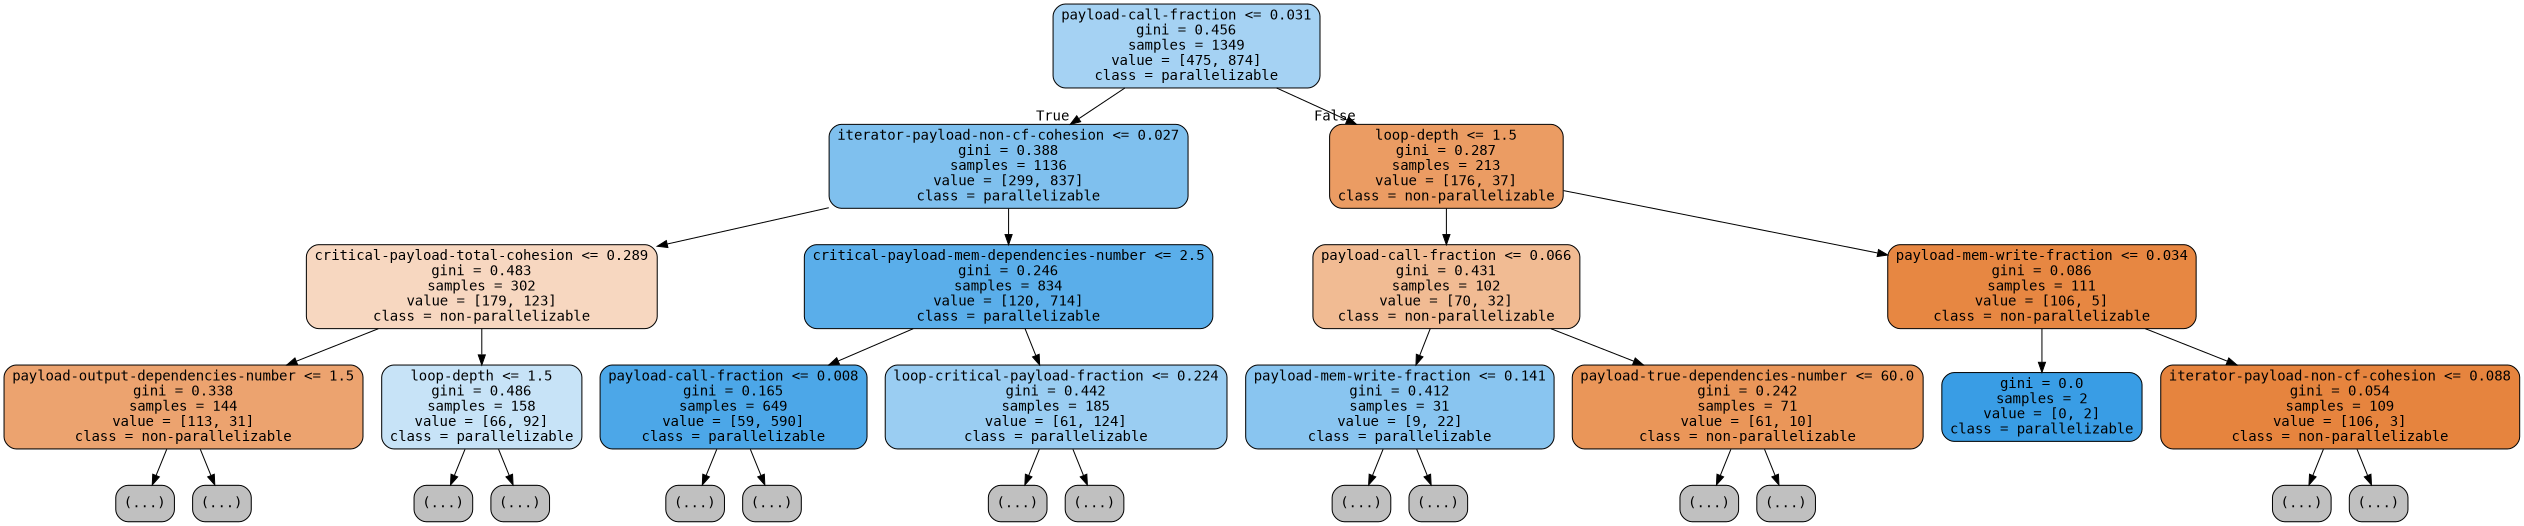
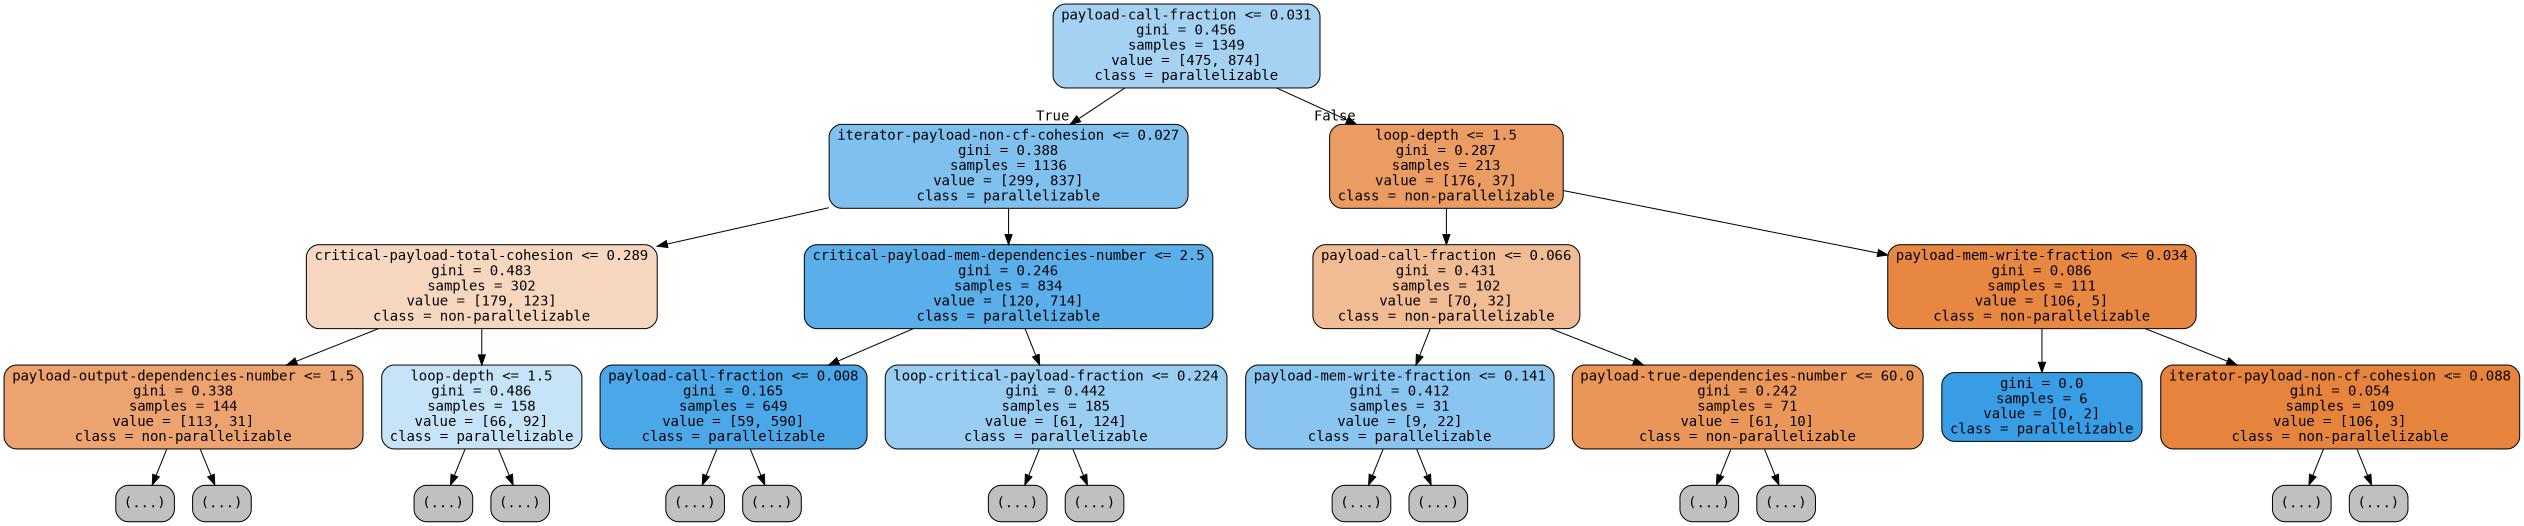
node "gini = 0.0 samples = 2 value = [0, 2] class = parallelizable": label "gini = 0.0 samples = 2 value = [0, 2] class = parallelizable" -> "gini = 0.0 samples = 6 value = [0, 2] class = parallelizable"
